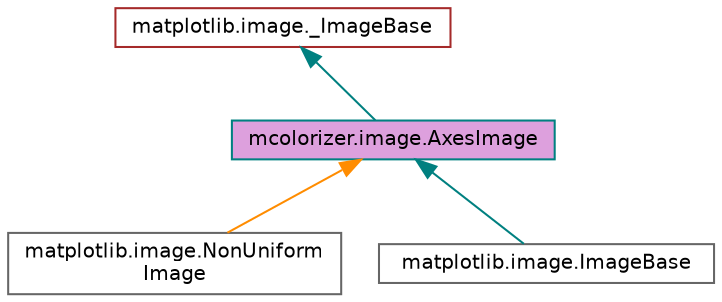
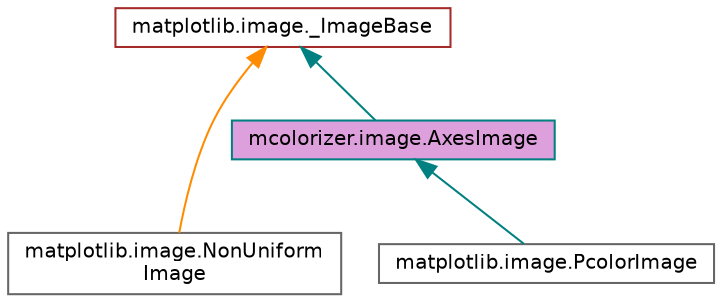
edge "matplotlib.image.NonUniform Image" -> "mcolorizer.image.AxesImage": now "matplotlib.image.NonUniform Image" -> "matplotlib.image._ImageBase"
node "matplotlib.image.ImageBase": label "matplotlib.image.ImageBase" -> "matplotlib.image.PcolorImage"
